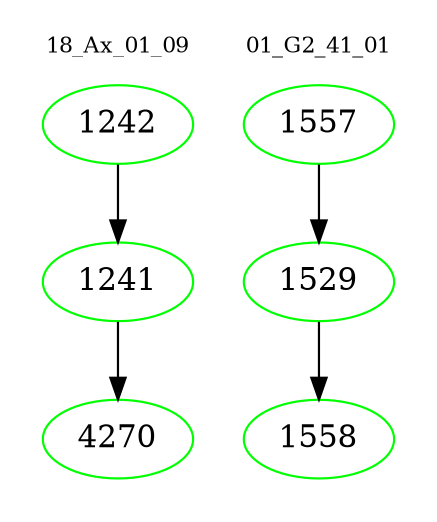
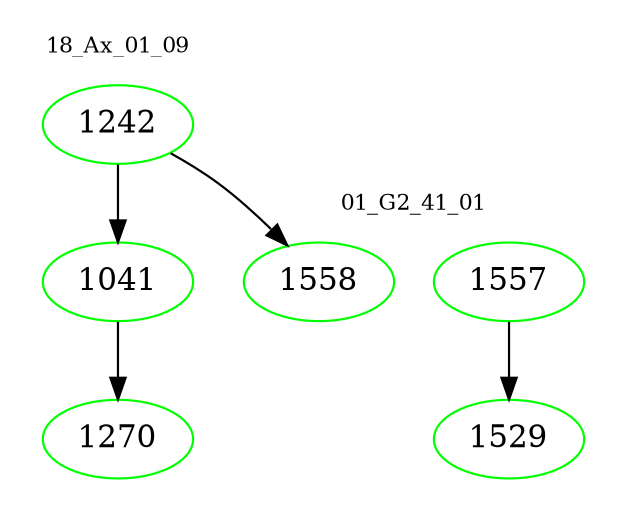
node "1241": label "1241" -> "1041"
edge "1529" -> "1558": now "1242" -> "1558"
node "4270": label "4270" -> "1270"
